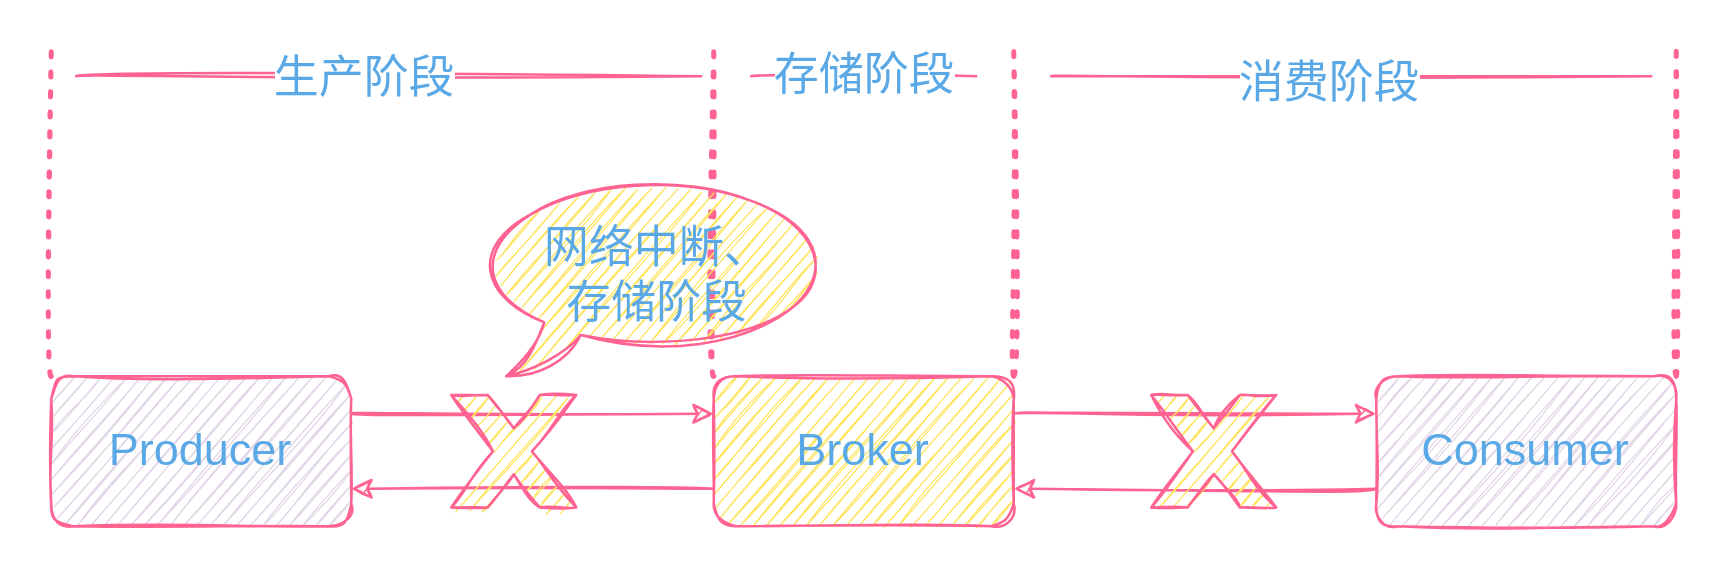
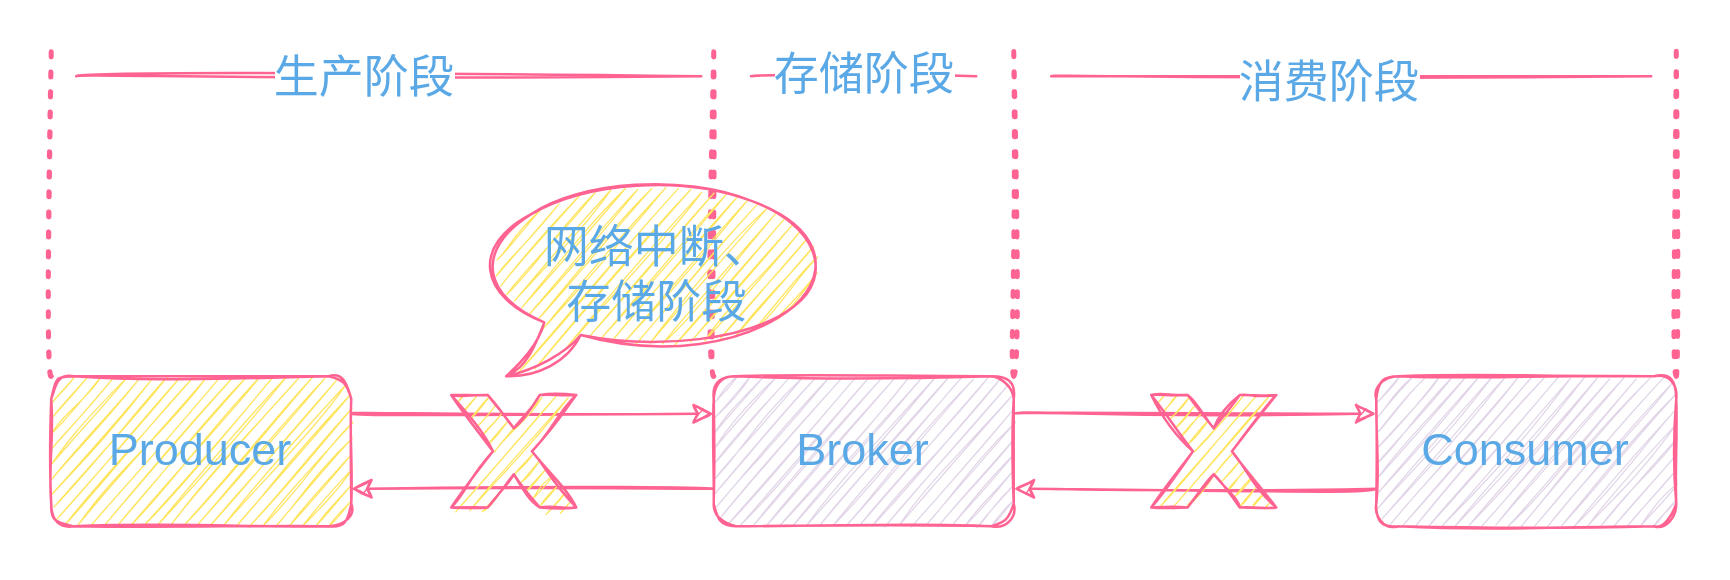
node "Producer": fillcolor #e1d5e7 -> #ffe45e
node "Broker": fillcolor #ffe45e -> #e1d5e7
